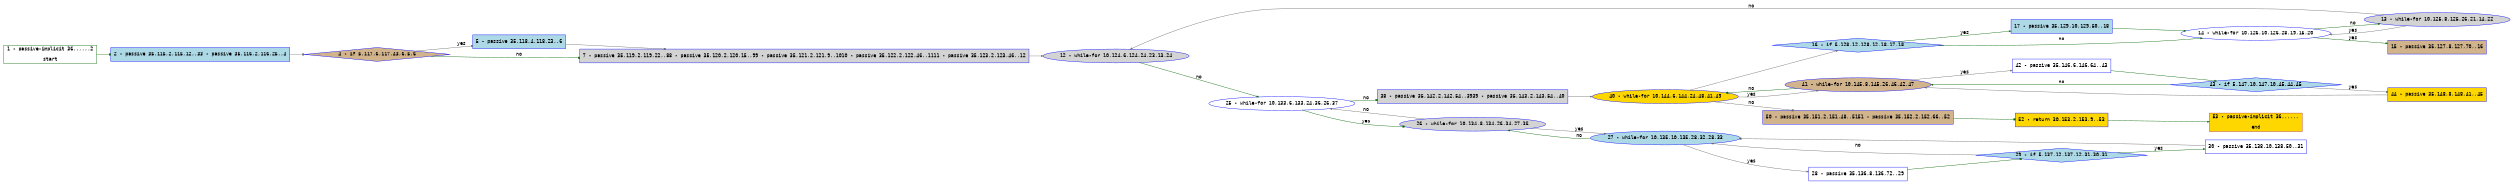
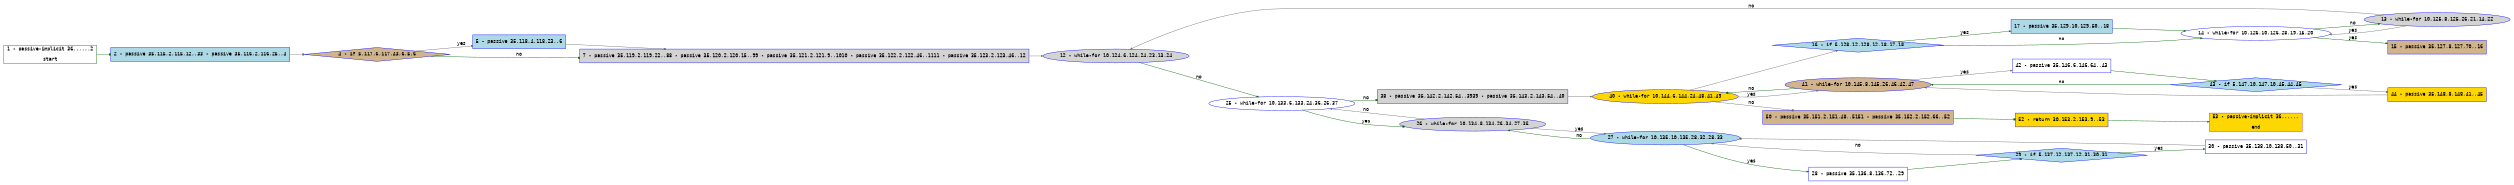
edge "27 - while-for 10,135,10,135,28,32,28,33" -> "28 - passive 35,136,8,136,72,,29": color gray40 -> darkgreen
